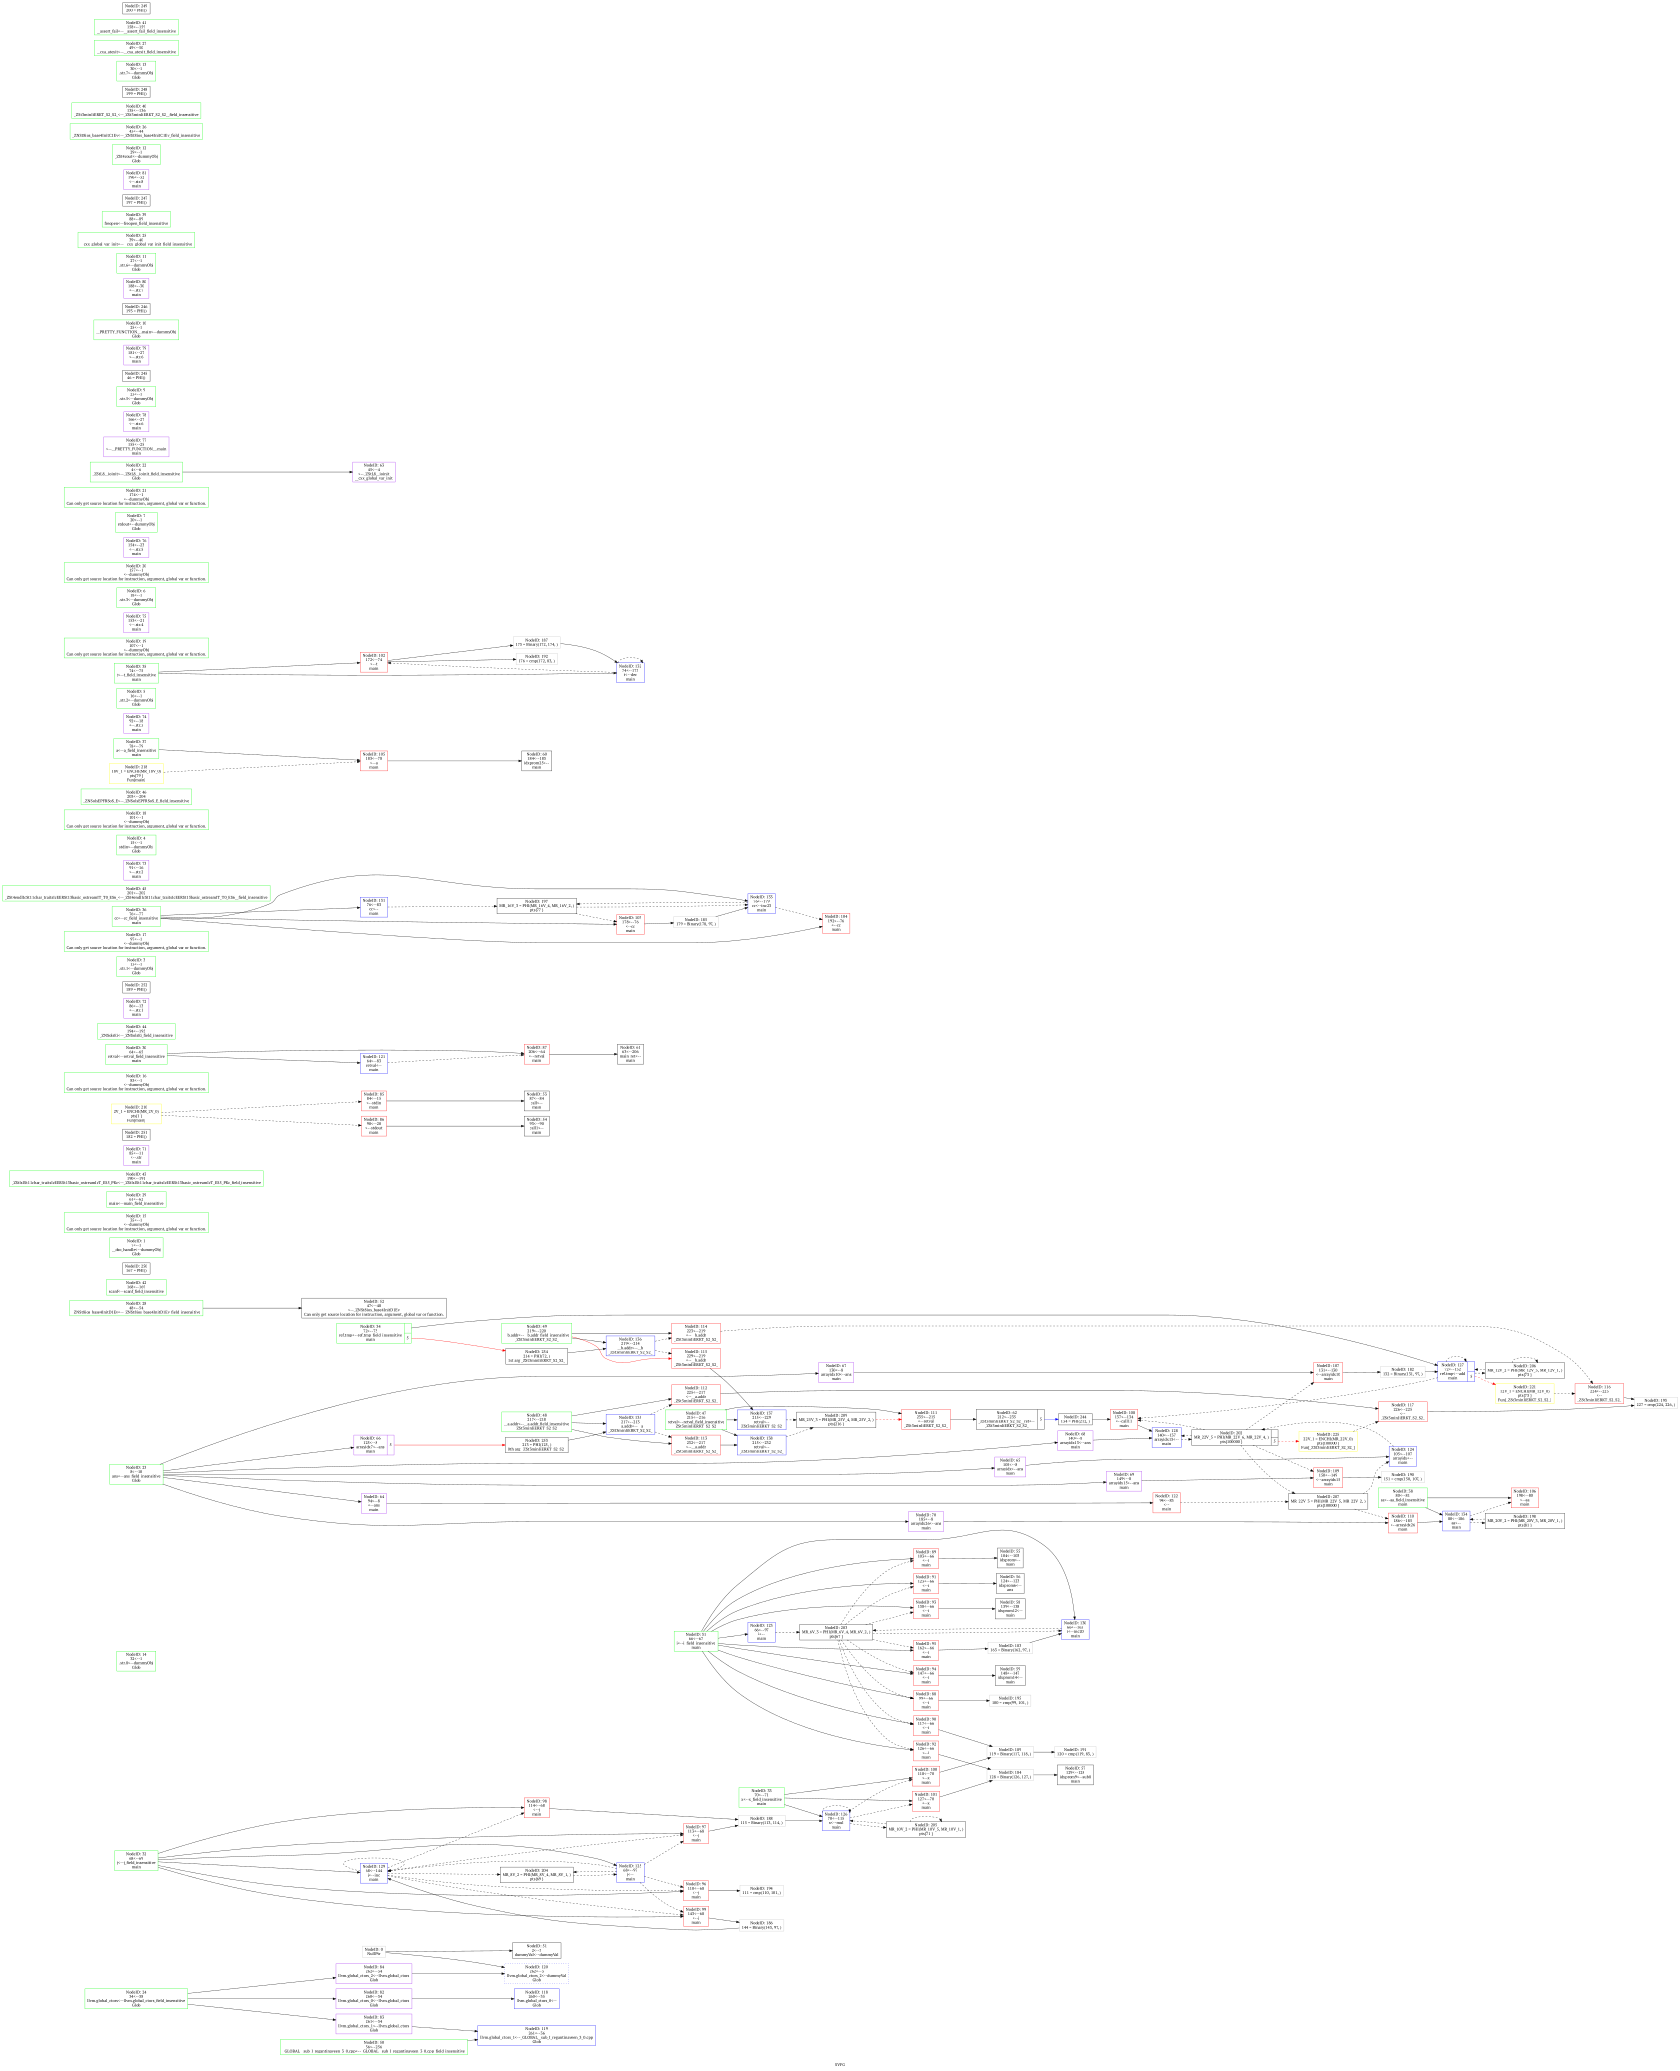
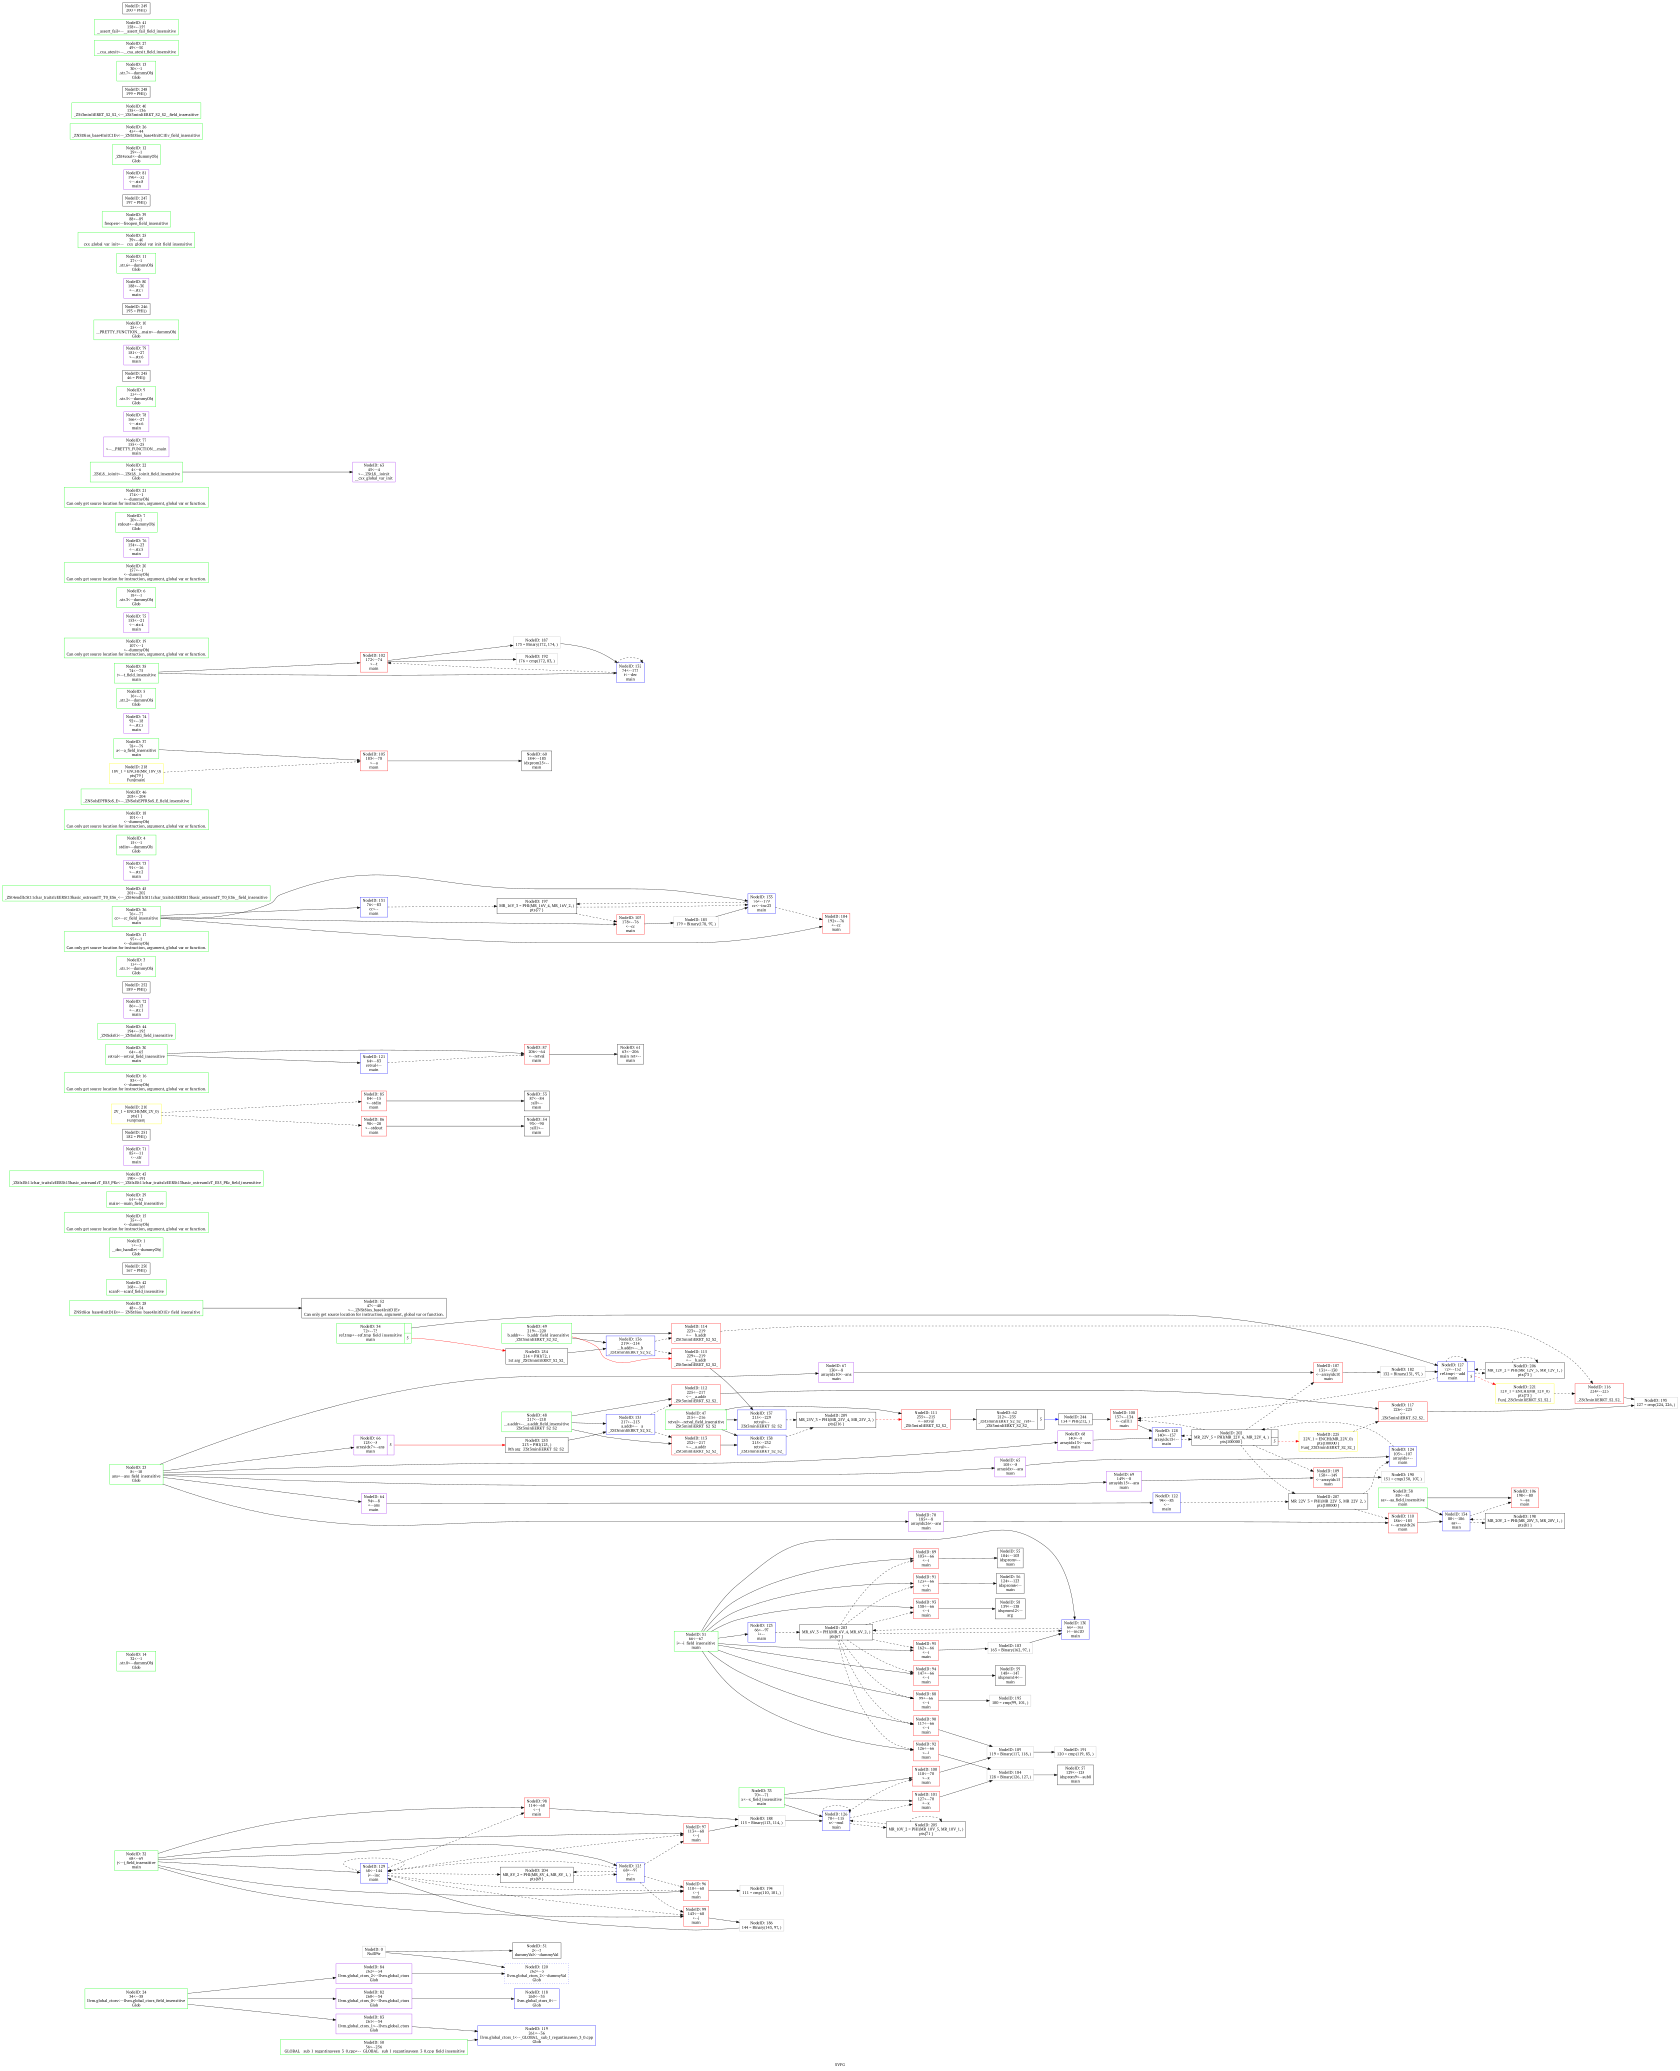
node "NodeID: 122": color red -> blue
node "NodeID: 56": text "ans" -> "main"
node "NodeID: 58": text "main" -> "arg"
